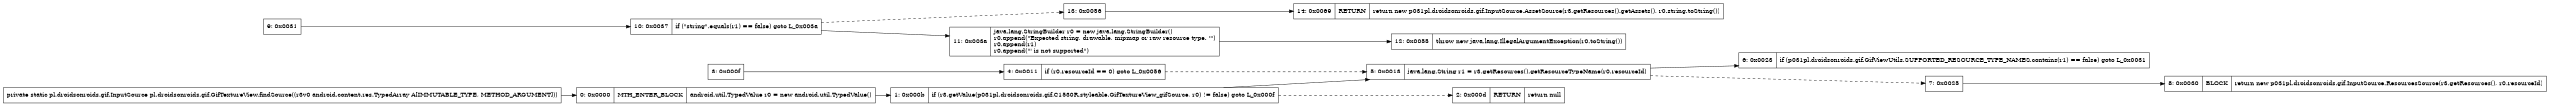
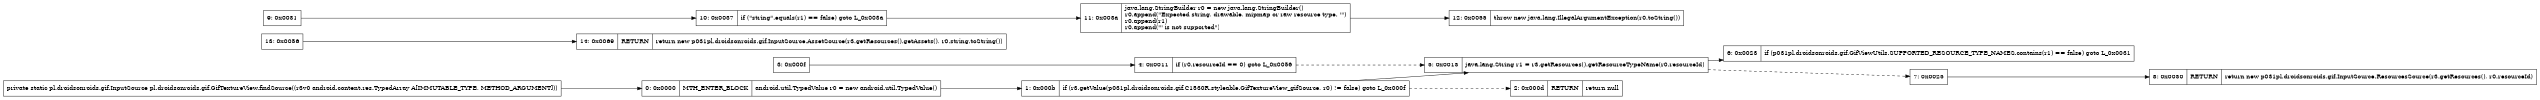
edge "10: 0x0037" -> "13: 0x0056": removed
node "8: 0x0030": text "BLOCK" -> "RETURN"
